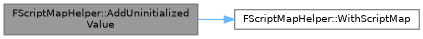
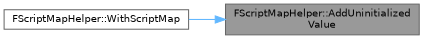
edge "FScriptMapHelper::AddUninitialized Value" -> "FScriptMapHelper::WithScriptMap": reversed
